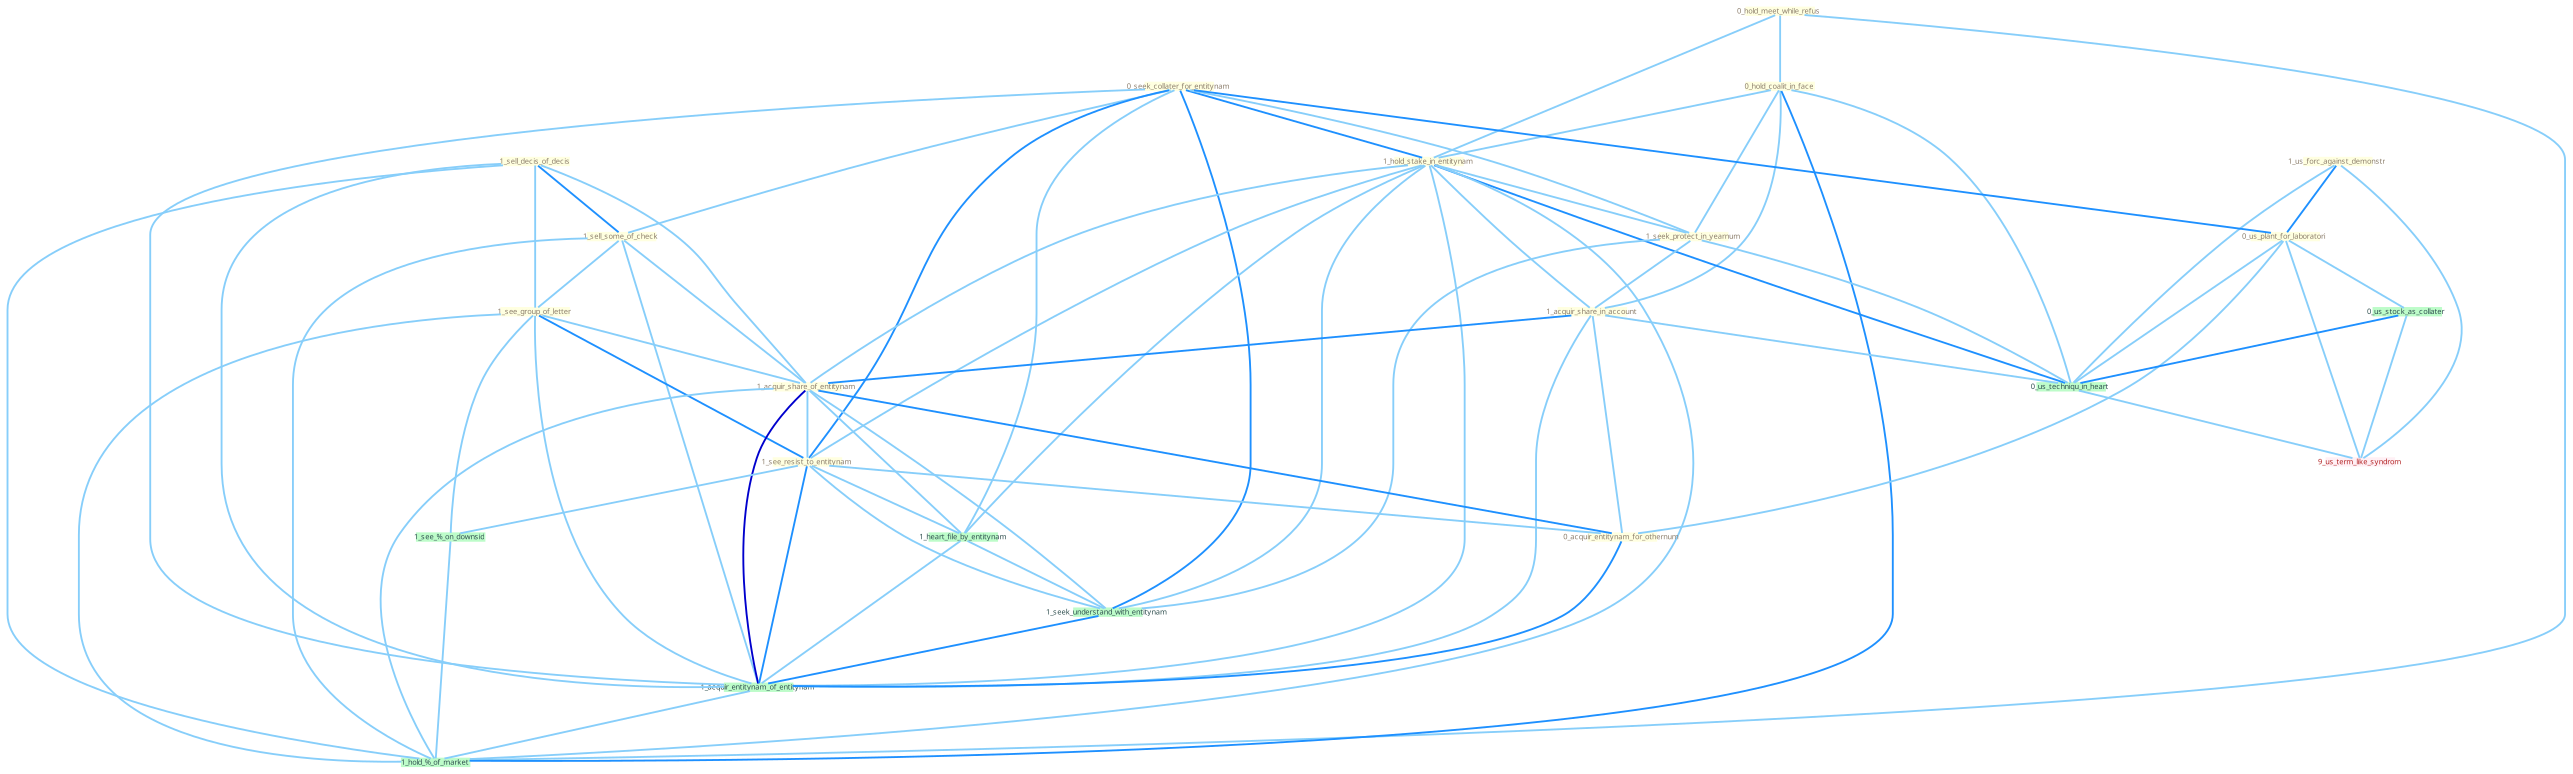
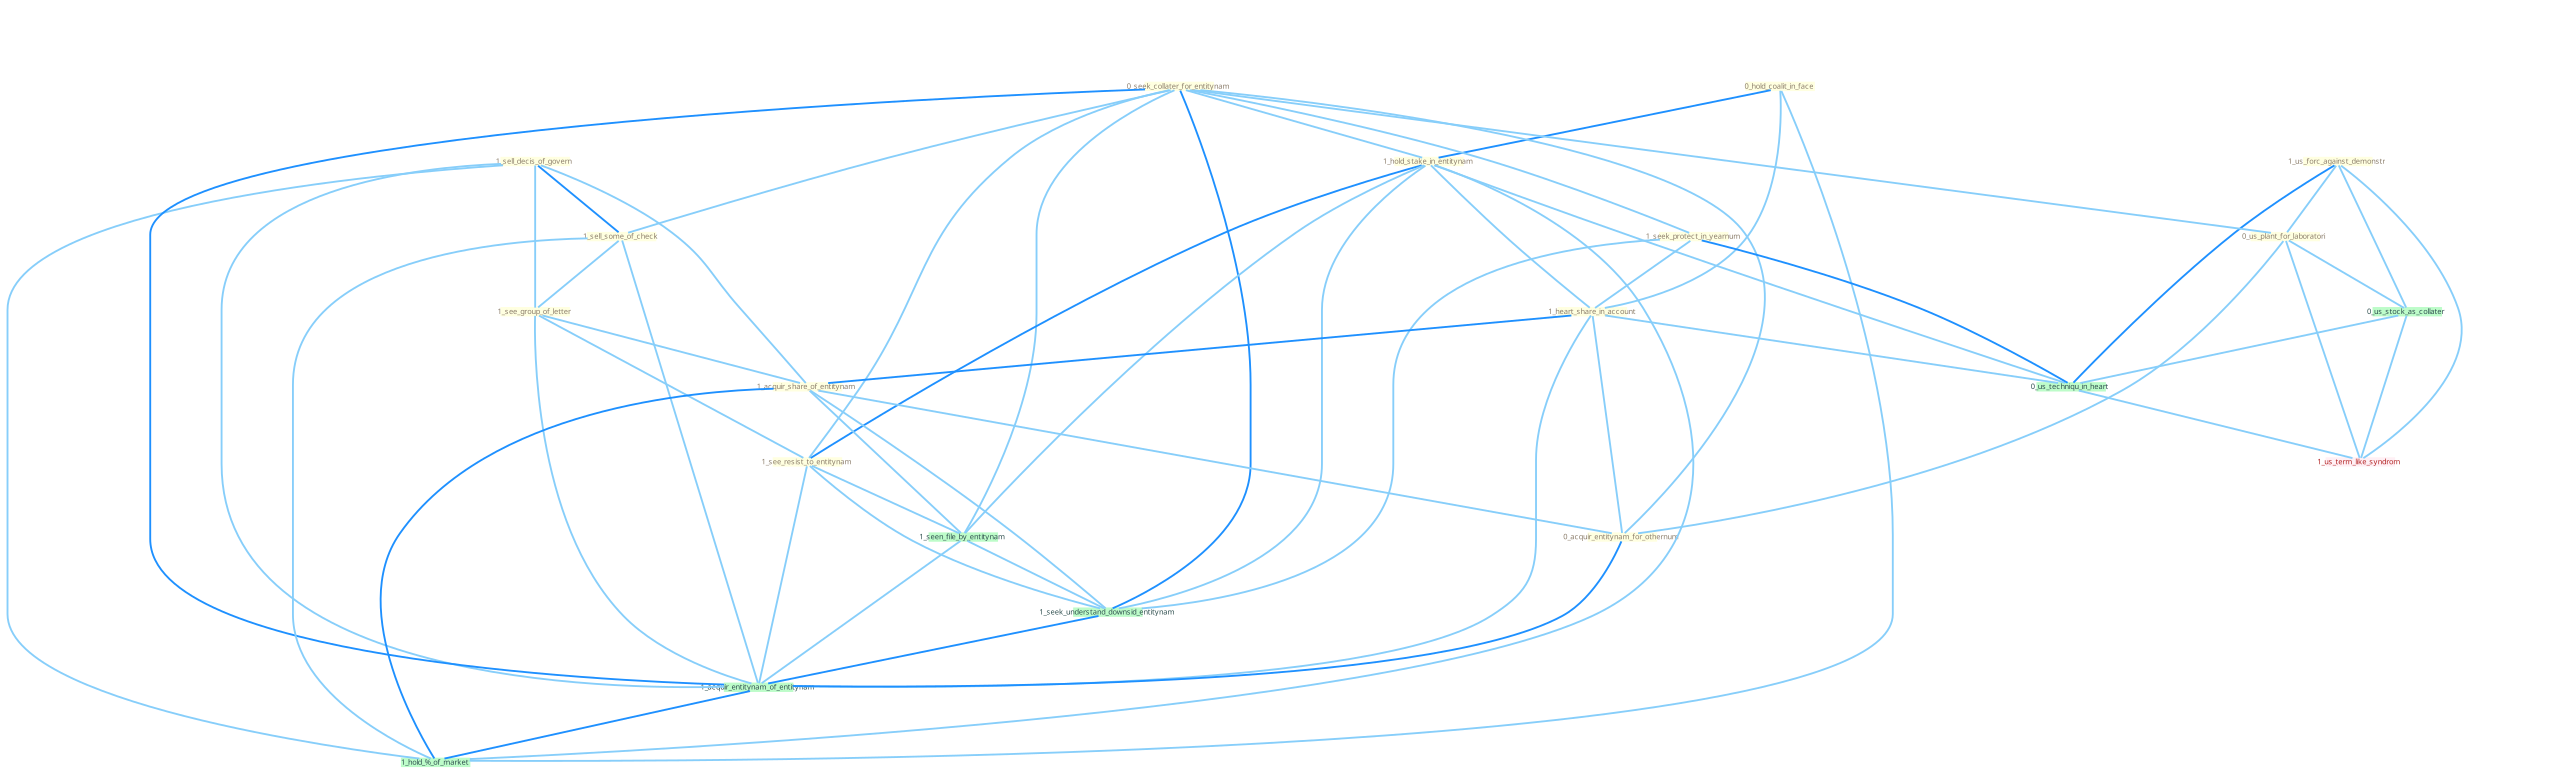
node "0_hold_meet_while_refus": removed
edge "0_hold_coalit_in_face" -- "1_hold_stake_in_entitynam": color #87cefa -> #1e90ff
edge "0_seek_collater_for_entitynam" -- "1_hold_stake_in_entitynam": color #1e90ff -> #87cefa
edge "0_hold_coalit_in_face" -- "1_seek_protect_in_yearnum": removed
edge "0_seek_collater_for_entitynam" -- "0_us_plant_for_laboratori": color #1e90ff -> #87cefa
node "1_sell_decis_of_decis": label "1_sell_decis_of_decis" -> "1_sell_decis_of_govern"
edge "0_hold_coalit_in_face" -- "0_us_techniqu_in_heart": removed
edge "0_seek_collater_for_entitynam" -- "1_acquir_entitynam_of_entitynam": color #87cefa -> #1e90ff
edge "1_hold_stake_in_entitynam" -- "1_seek_protect_in_yearnum": removed
edge "1_us_forc_against_demonstr" -- "0_us_plant_for_laboratori": color #1e90ff -> #87cefa
edge "0_seek_collater_for_entitynam" -- "1_see_resist_to_entitynam": color #1e90ff -> #87cefa
edge "1_hold_stake_in_entitynam" -- "1_acquir_share_of_entitynam": removed
edge "1_us_forc_against_demonstr" -- "0_us_stock_as_collater": added
edge "1_us_forc_against_demonstr" -- "0_us_techniqu_in_heart": color #87cefa -> #1e90ff
edge "1_hold_stake_in_entitynam" -- "0_us_techniqu_in_heart": color #1e90ff -> #87cefa
edge "1_hold_stake_in_entitynam" -- "1_see_resist_to_entitynam": color #87cefa -> #1e90ff
edge "1_seek_protect_in_yearnum" -- "0_us_techniqu_in_heart": color #87cefa -> #1e90ff
edge "1_sell_some_of_check" -- "1_acquir_share_of_entitynam": removed
node "1_acquir_share_in_account": label "1_acquir_share_in_account" -> "1_heart_share_in_account"
edge "0_us_plant_for_laboratori" -- "0_us_techniqu_in_heart": removed
edge "0_us_stock_as_collater" -- "0_us_techniqu_in_heart": color #1e90ff -> #87cefa
edge "1_see_group_of_letter" -- "1_see_resist_to_entitynam": color #1e90ff -> #87cefa
edge "1_acquir_share_of_entitynam" -- "1_see_resist_to_entitynam": removed
edge "1_acquir_share_of_entitynam" -- "0_acquir_entitynam_for_othernum": color #1e90ff -> #87cefa
node "9_us_term_like_syndrom": label "9_us_term_like_syndrom" -> "1_us_term_like_syndrom"
edge "1_acquir_share_of_entitynam" -- "1_hold_%_of_market": color #87cefa -> #1e90ff
edge "1_see_resist_to_entitynam" -- "0_acquir_entitynam_for_othernum": now "0_seek_collater_for_entitynam" -- "0_acquir_entitynam_for_othernum"
edge "1_see_group_of_letter" -- "1_hold_%_of_market": removed
edge "1_acquir_share_of_entitynam" -- "1_acquir_entitynam_of_entitynam": removed
node "1_see_%_on_downsid": removed
node "1_heart_file_by_entitynam": label "1_heart_file_by_entitynam" -> "1_seen_file_by_entitynam"
edge "1_see_resist_to_entitynam" -- "1_acquir_entitynam_of_entitynam": color #1e90ff -> #87cefa
node "1_seek_understand_with_entitynam": label "1_seek_understand_with_entitynam" -> "1_seek_understand_downsid_entitynam"
edge "1_hold_stake_in_entitynam" -- "1_acquir_entitynam_of_entitynam": removed
edge "0_hold_coalit_in_face" -- "1_hold_%_of_market": color #1e90ff -> #87cefa
edge "1_acquir_entitynam_of_entitynam" -- "1_hold_%_of_market": color #87cefa -> #1e90ff
